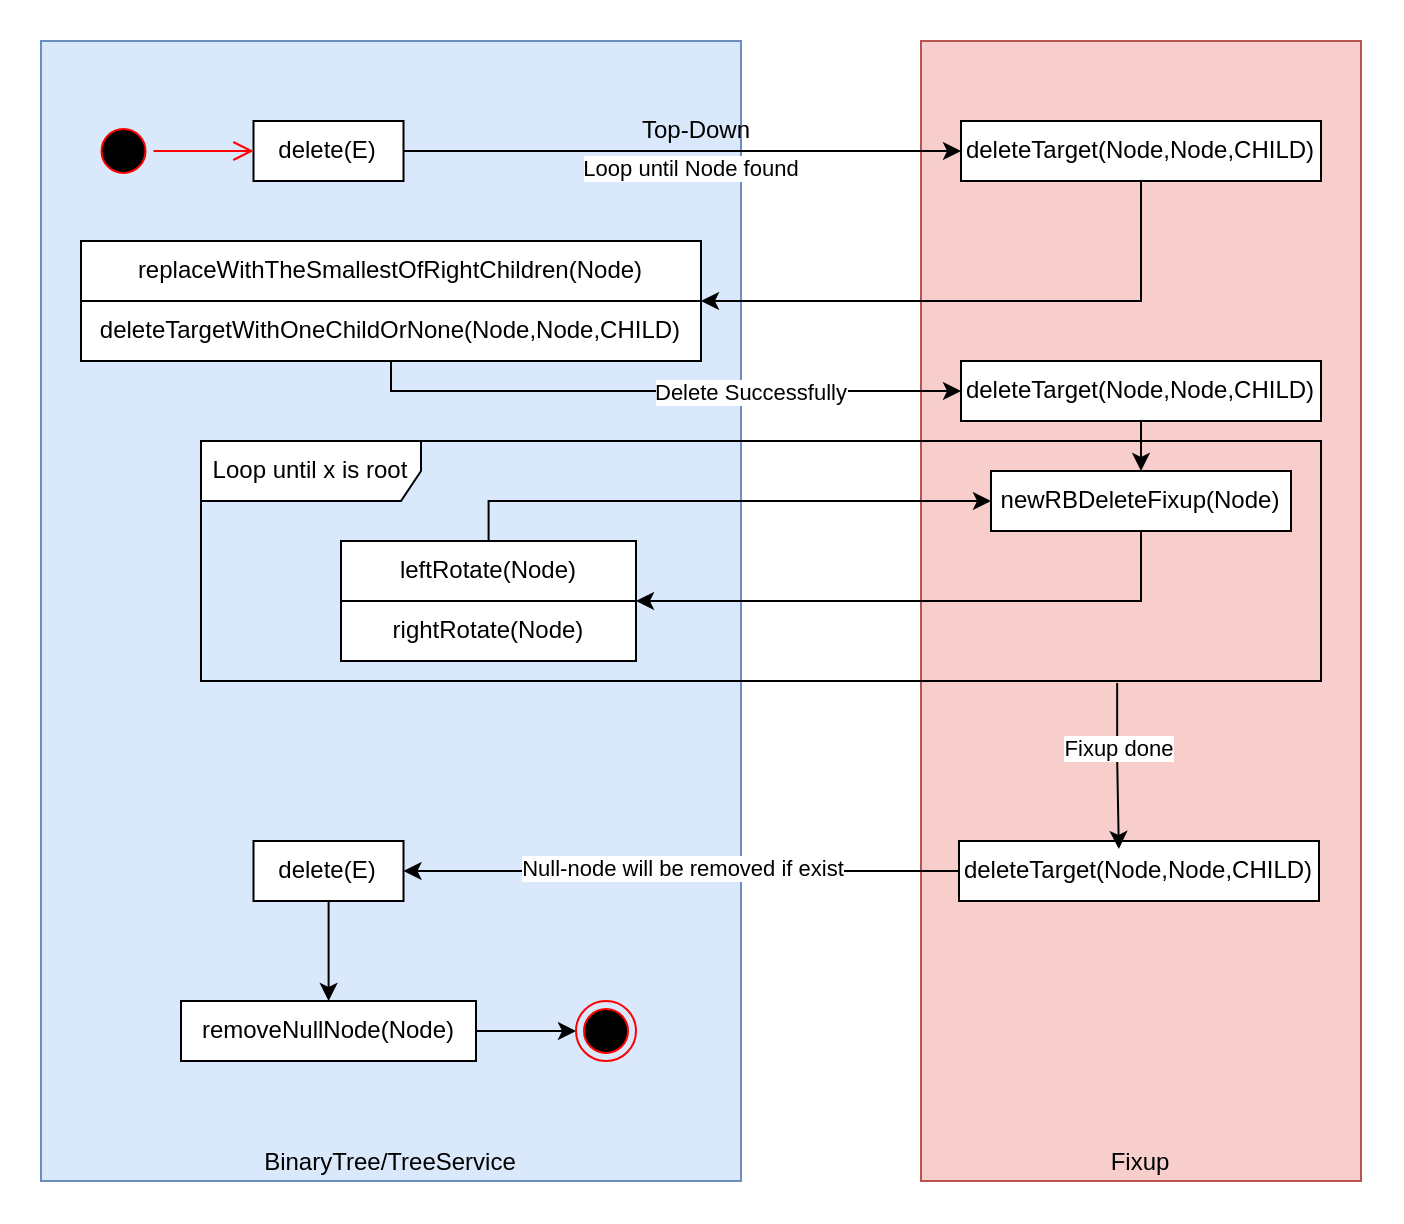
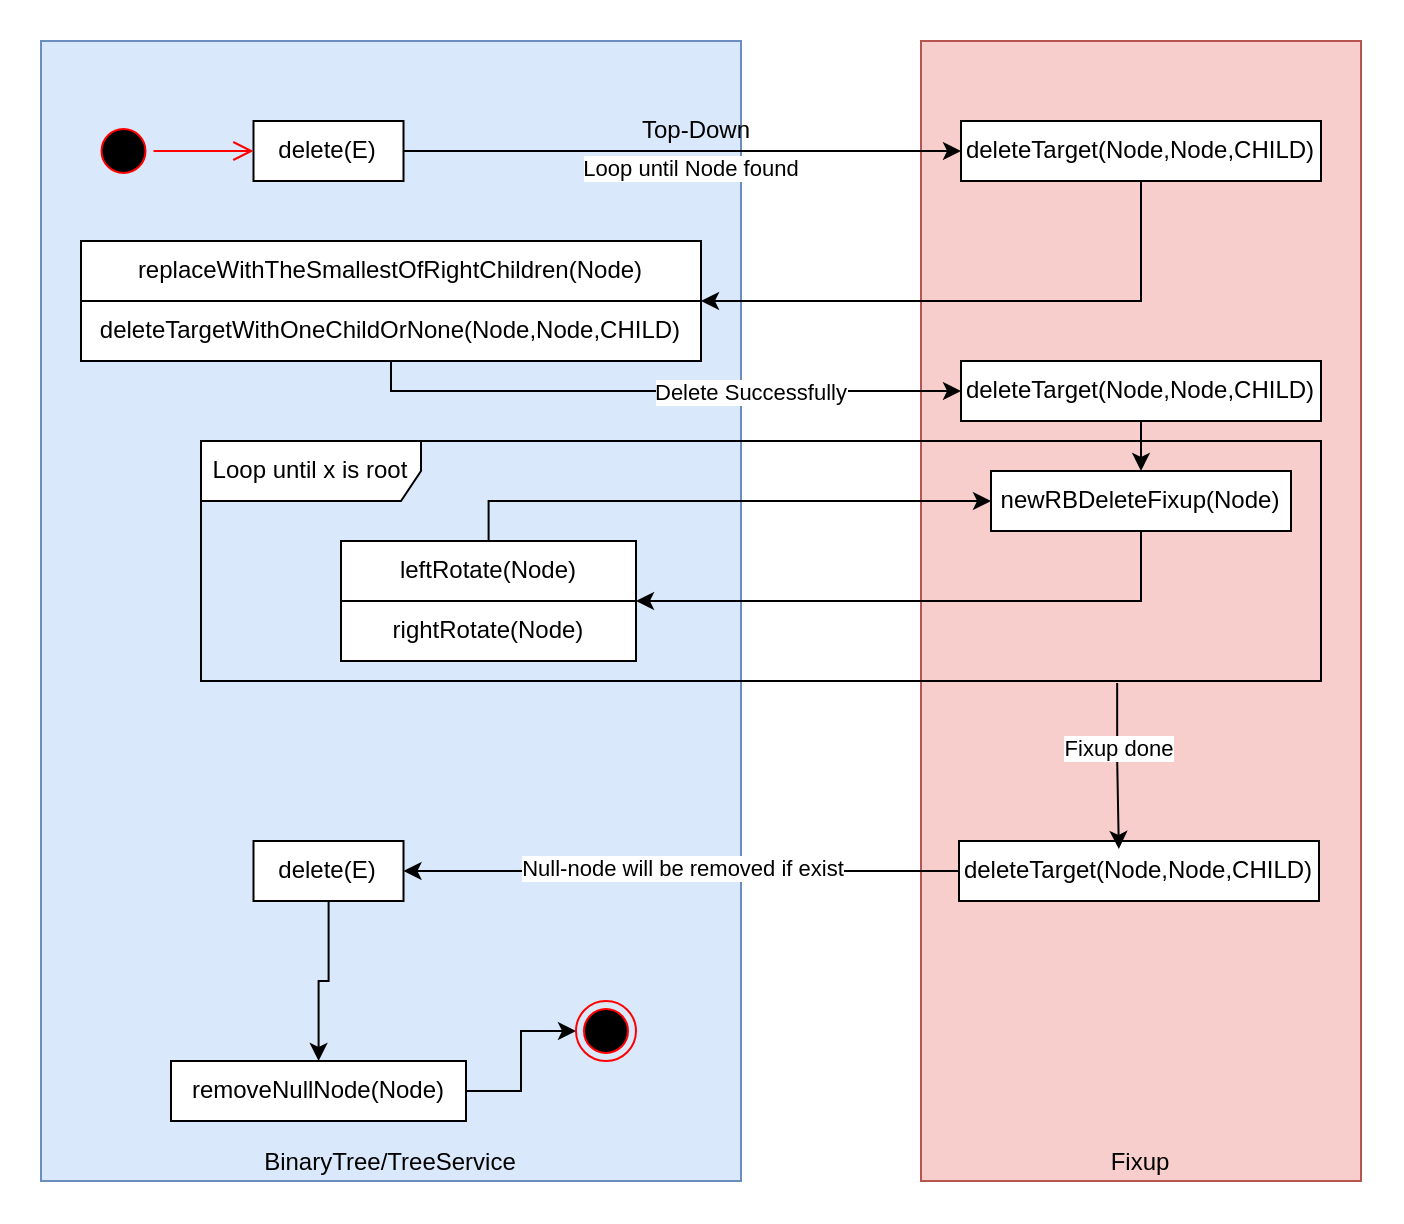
node "removeNullNode(Node)": moved (329, 1031) -> (319, 1091)
